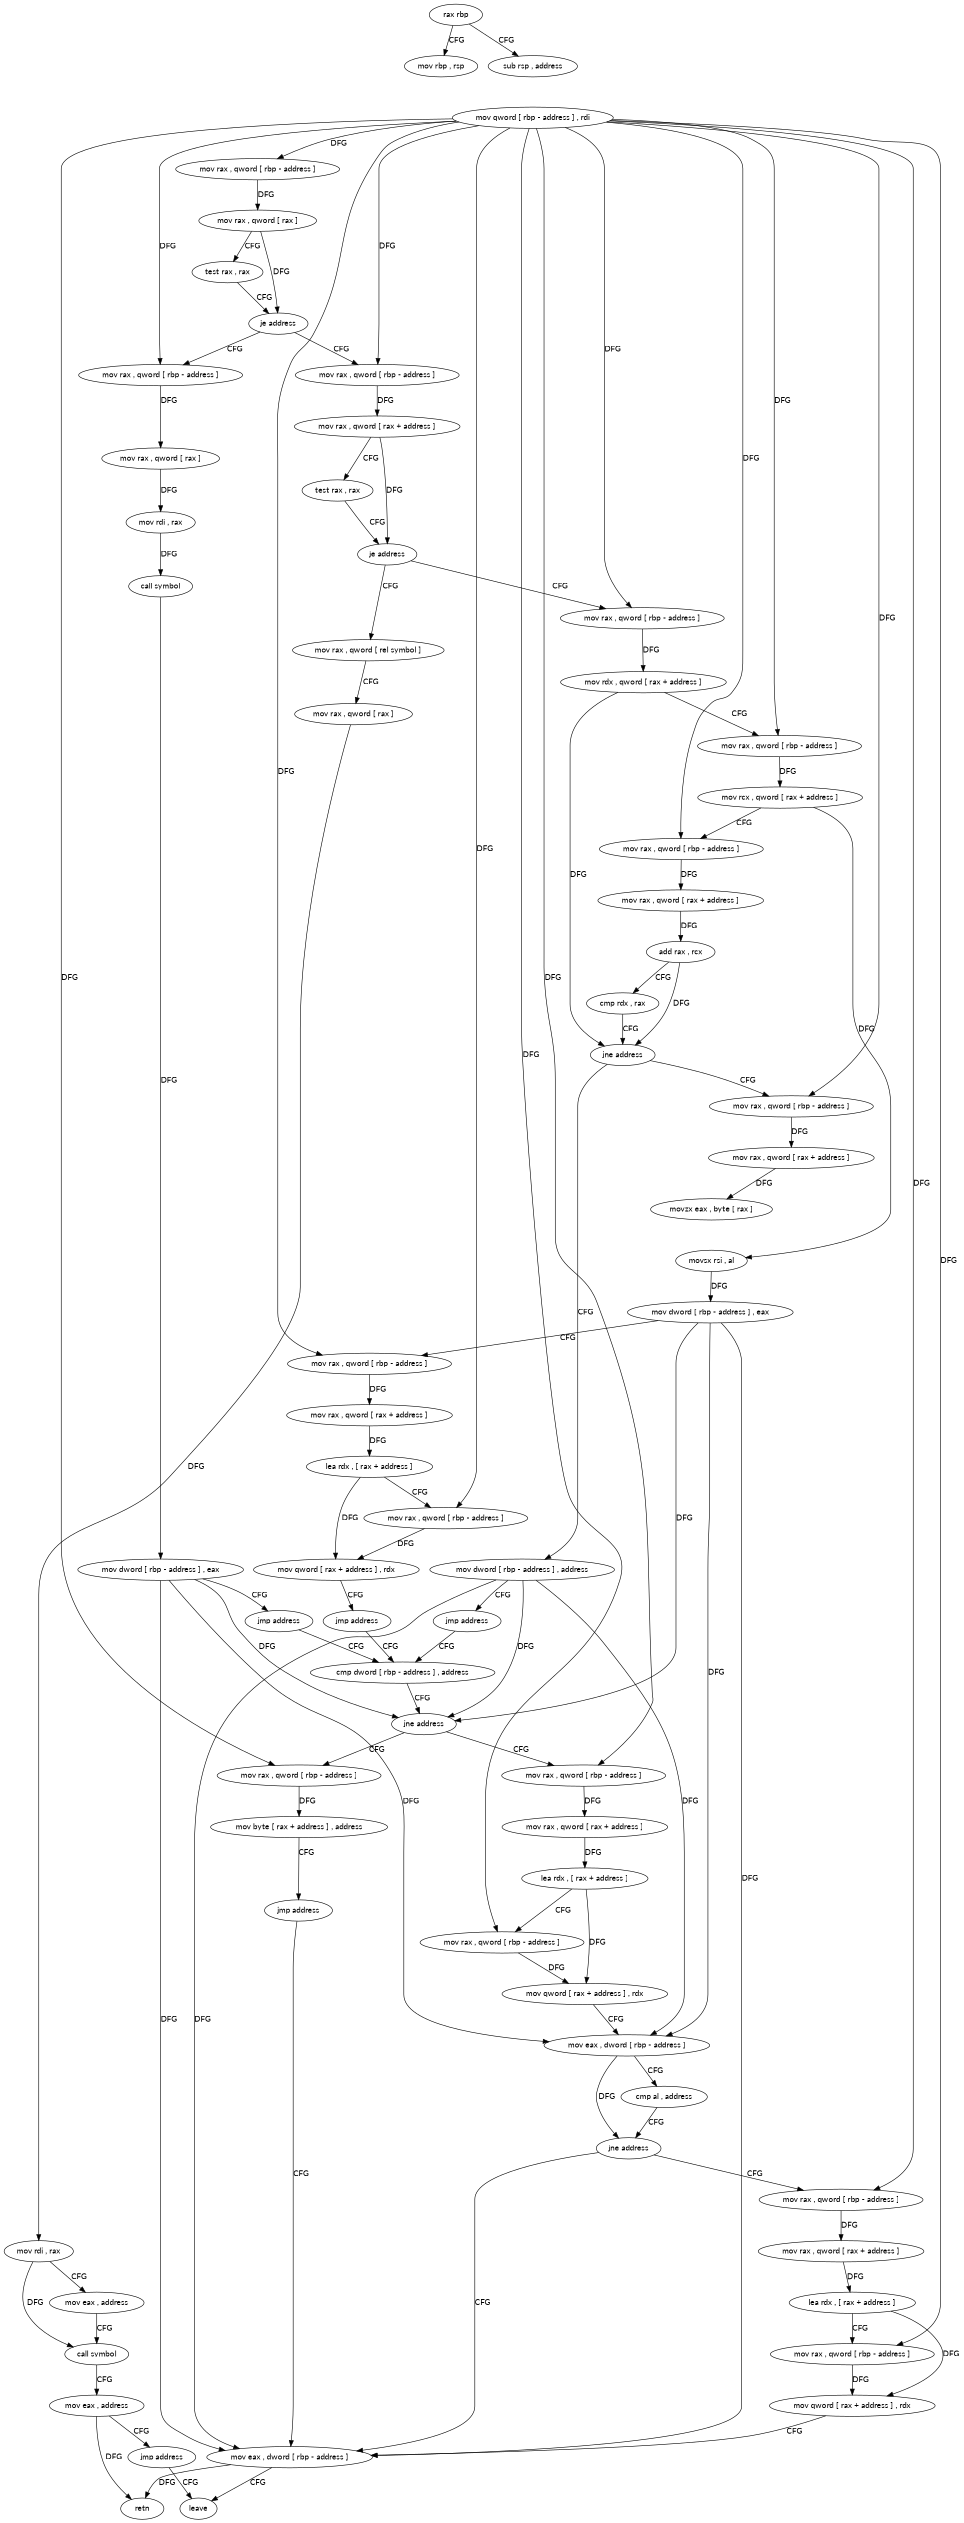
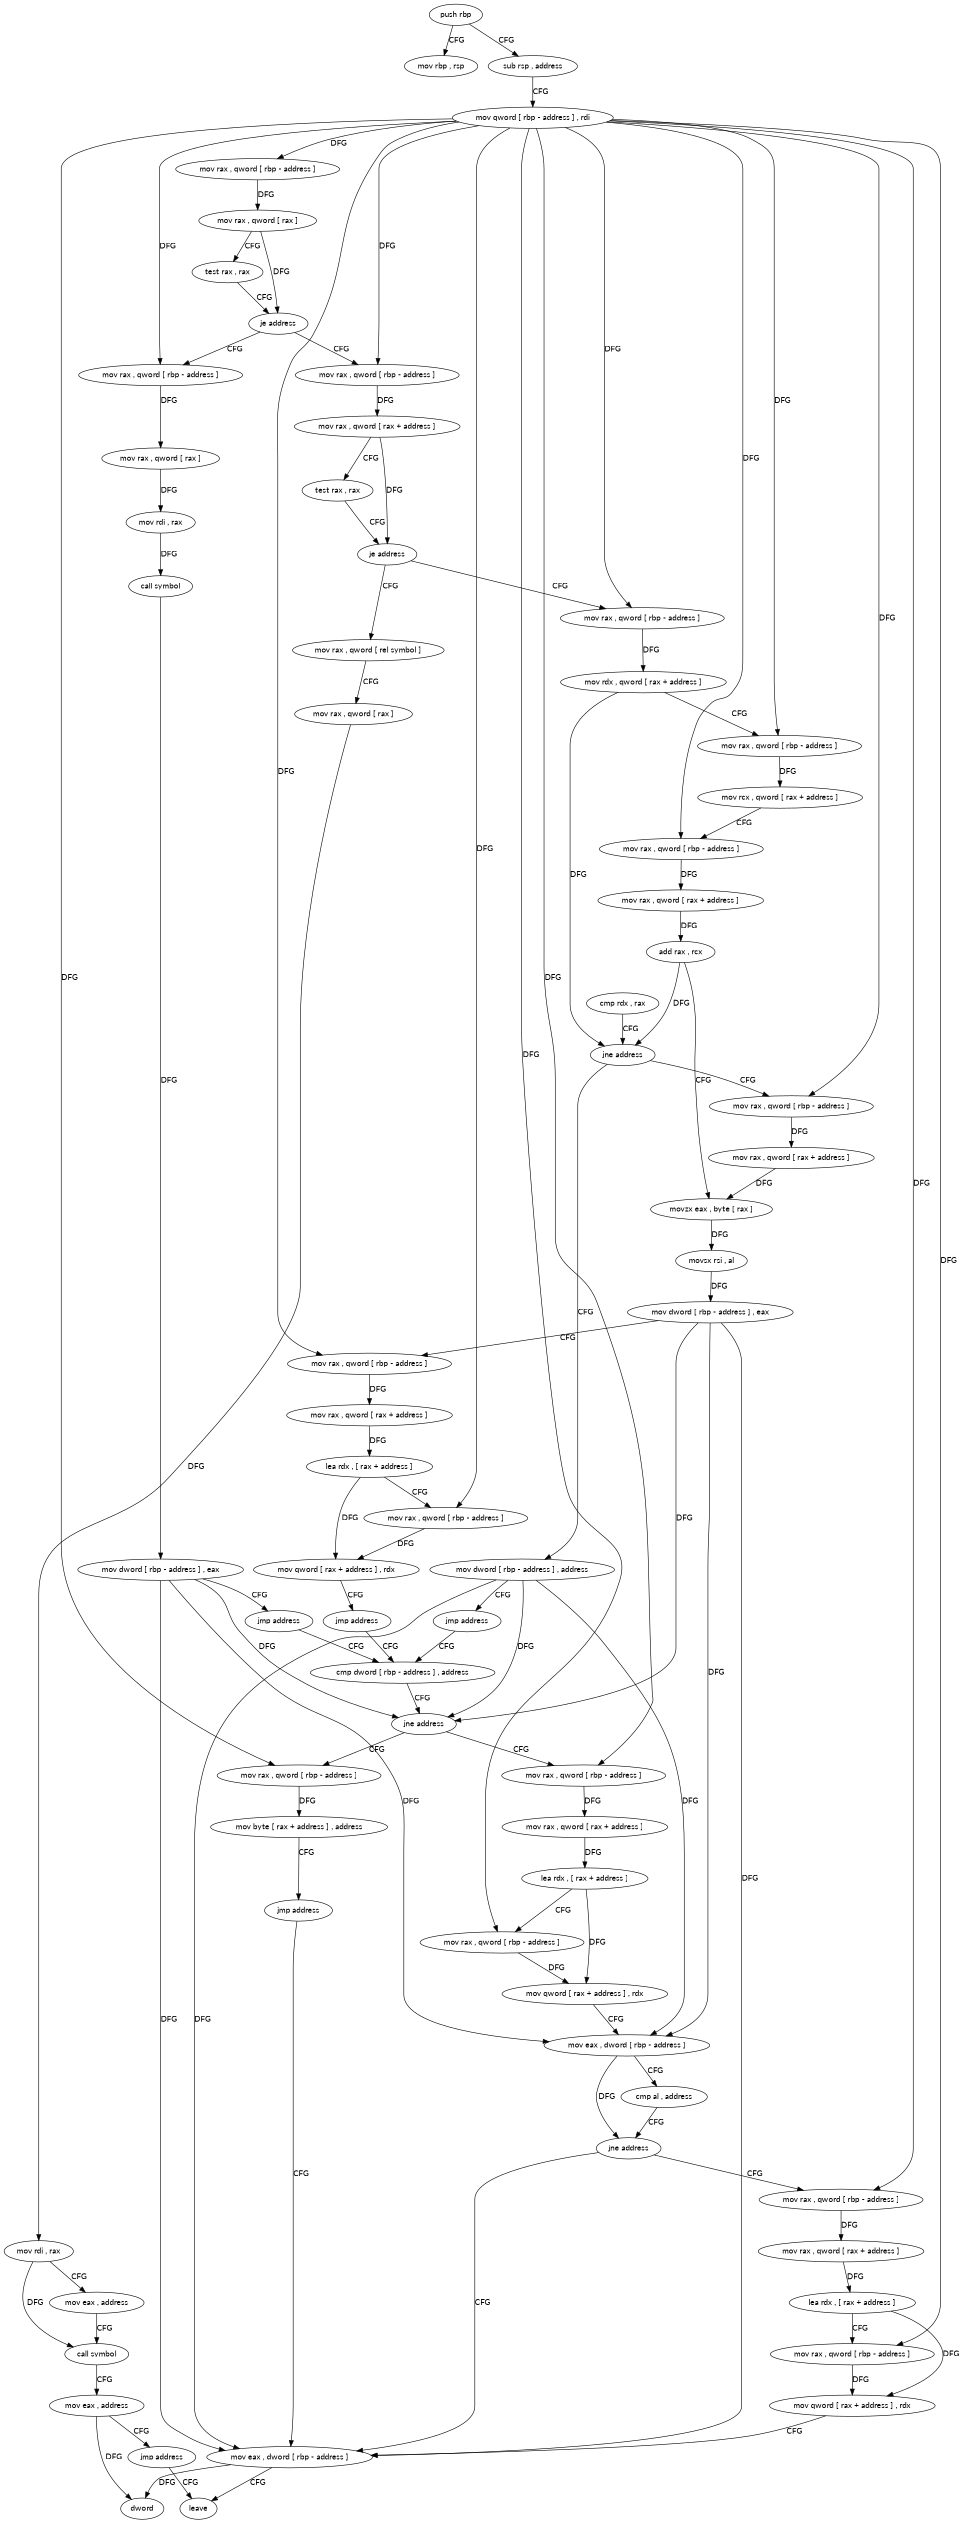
node "rax rbp": label "rax rbp" -> "push rbp"
edge "sub rsp , address" -> "mov qword [ rbp - address ] , rdi": added, label "CFG"
edge "add rax , rcx" -> "cmp rdx , rax": now "add rax , rcx" -> "movzx eax , byte [ rax ]"
edge "mov rcx , qword [ rax + address ]" -> "movsx rsi , al": now "movzx eax , byte [ rax ]" -> "movsx rsi , al"
node "retn": label "retn" -> "dword"
